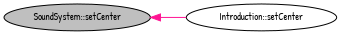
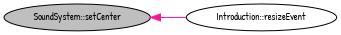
node "Introduction::setCenter": label "Introduction::setCenter" -> "Introduction::resizeEvent"
